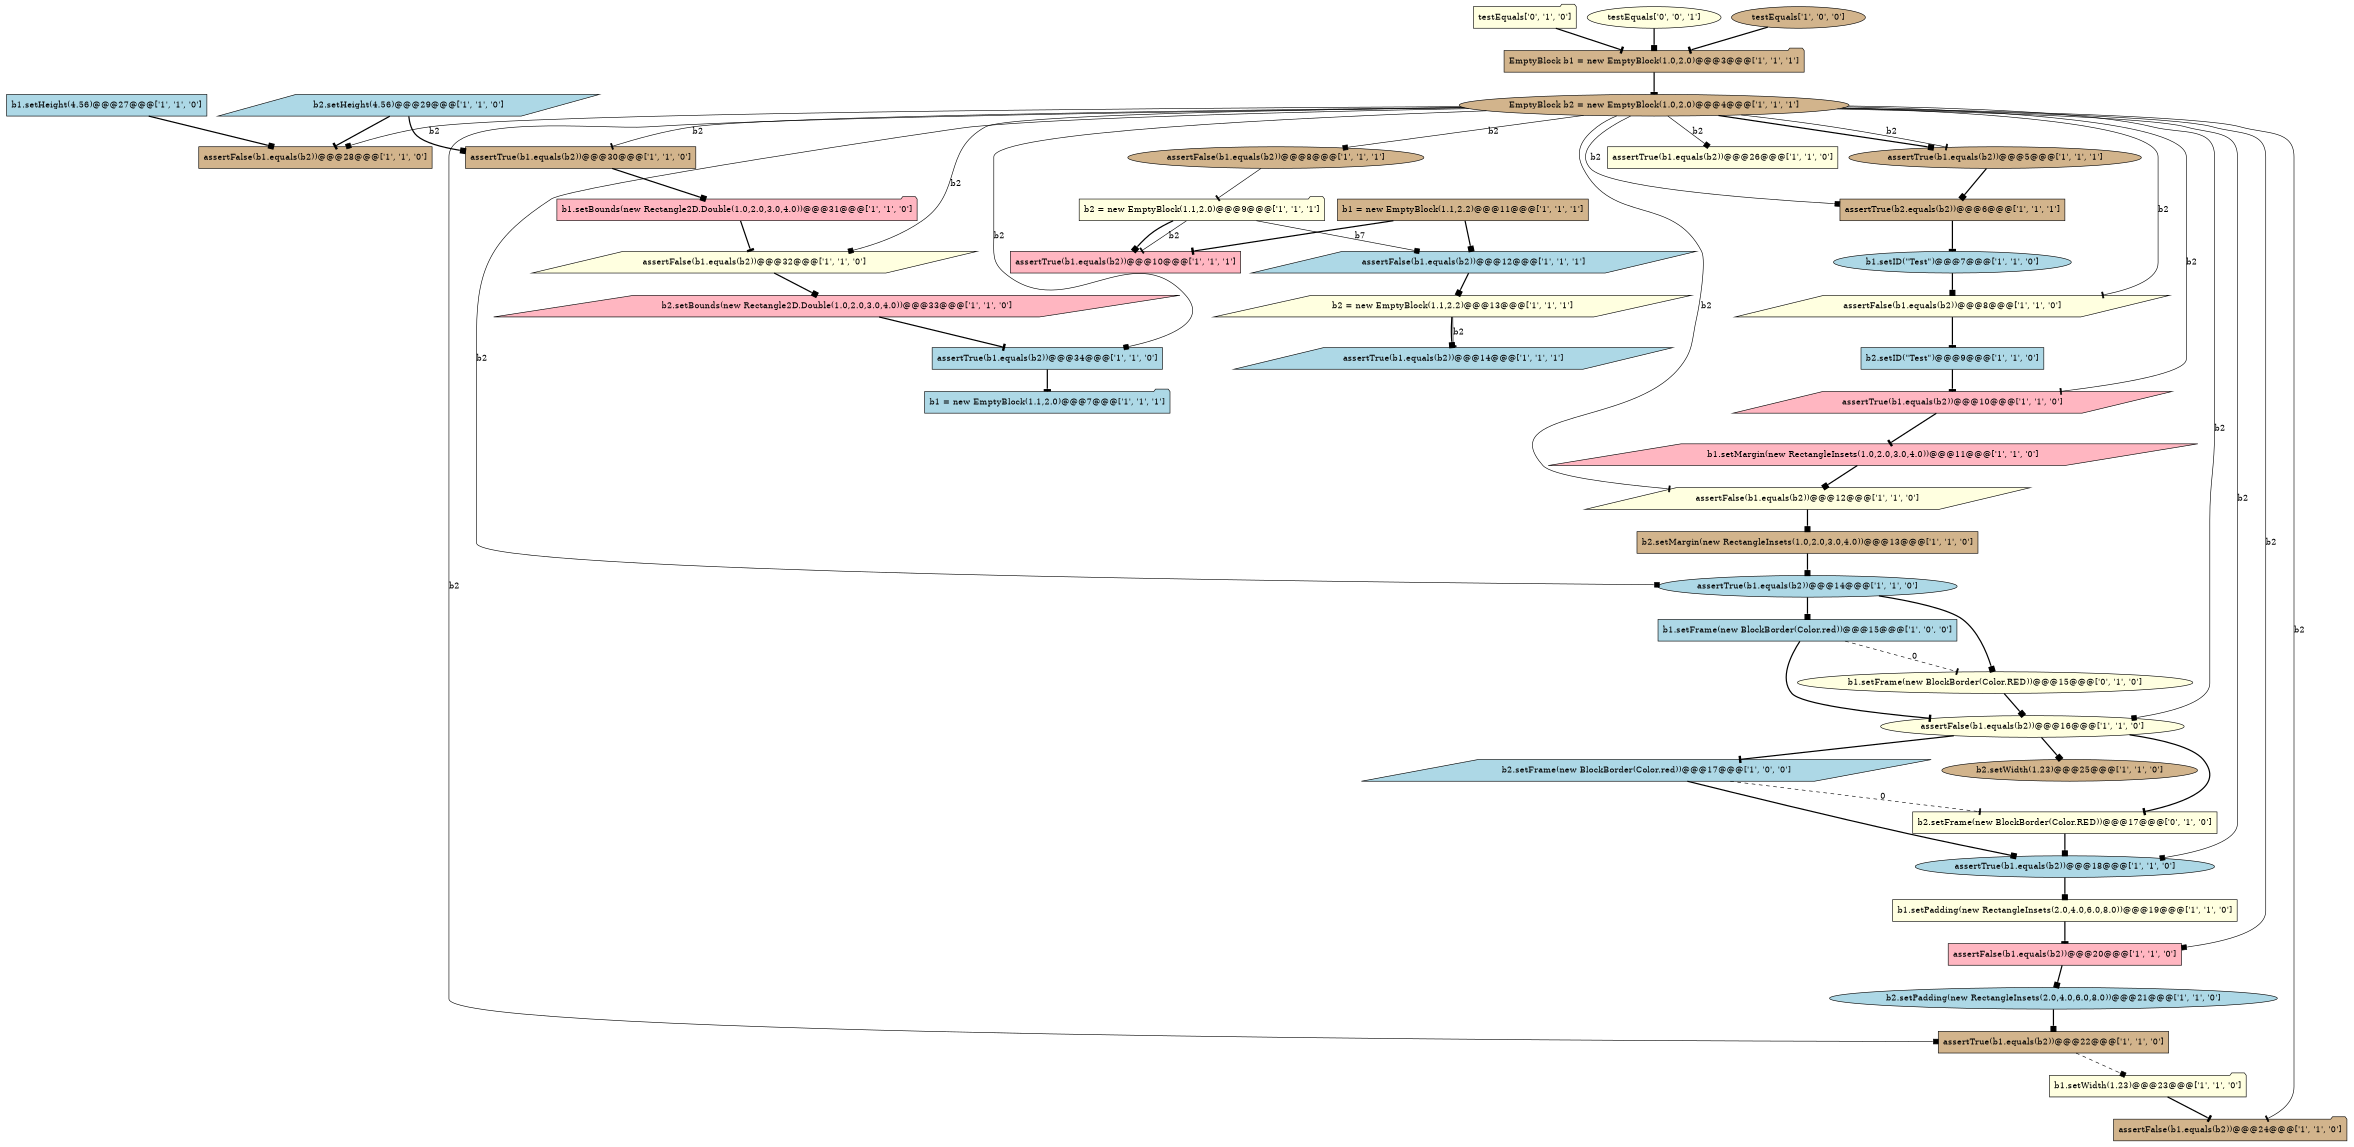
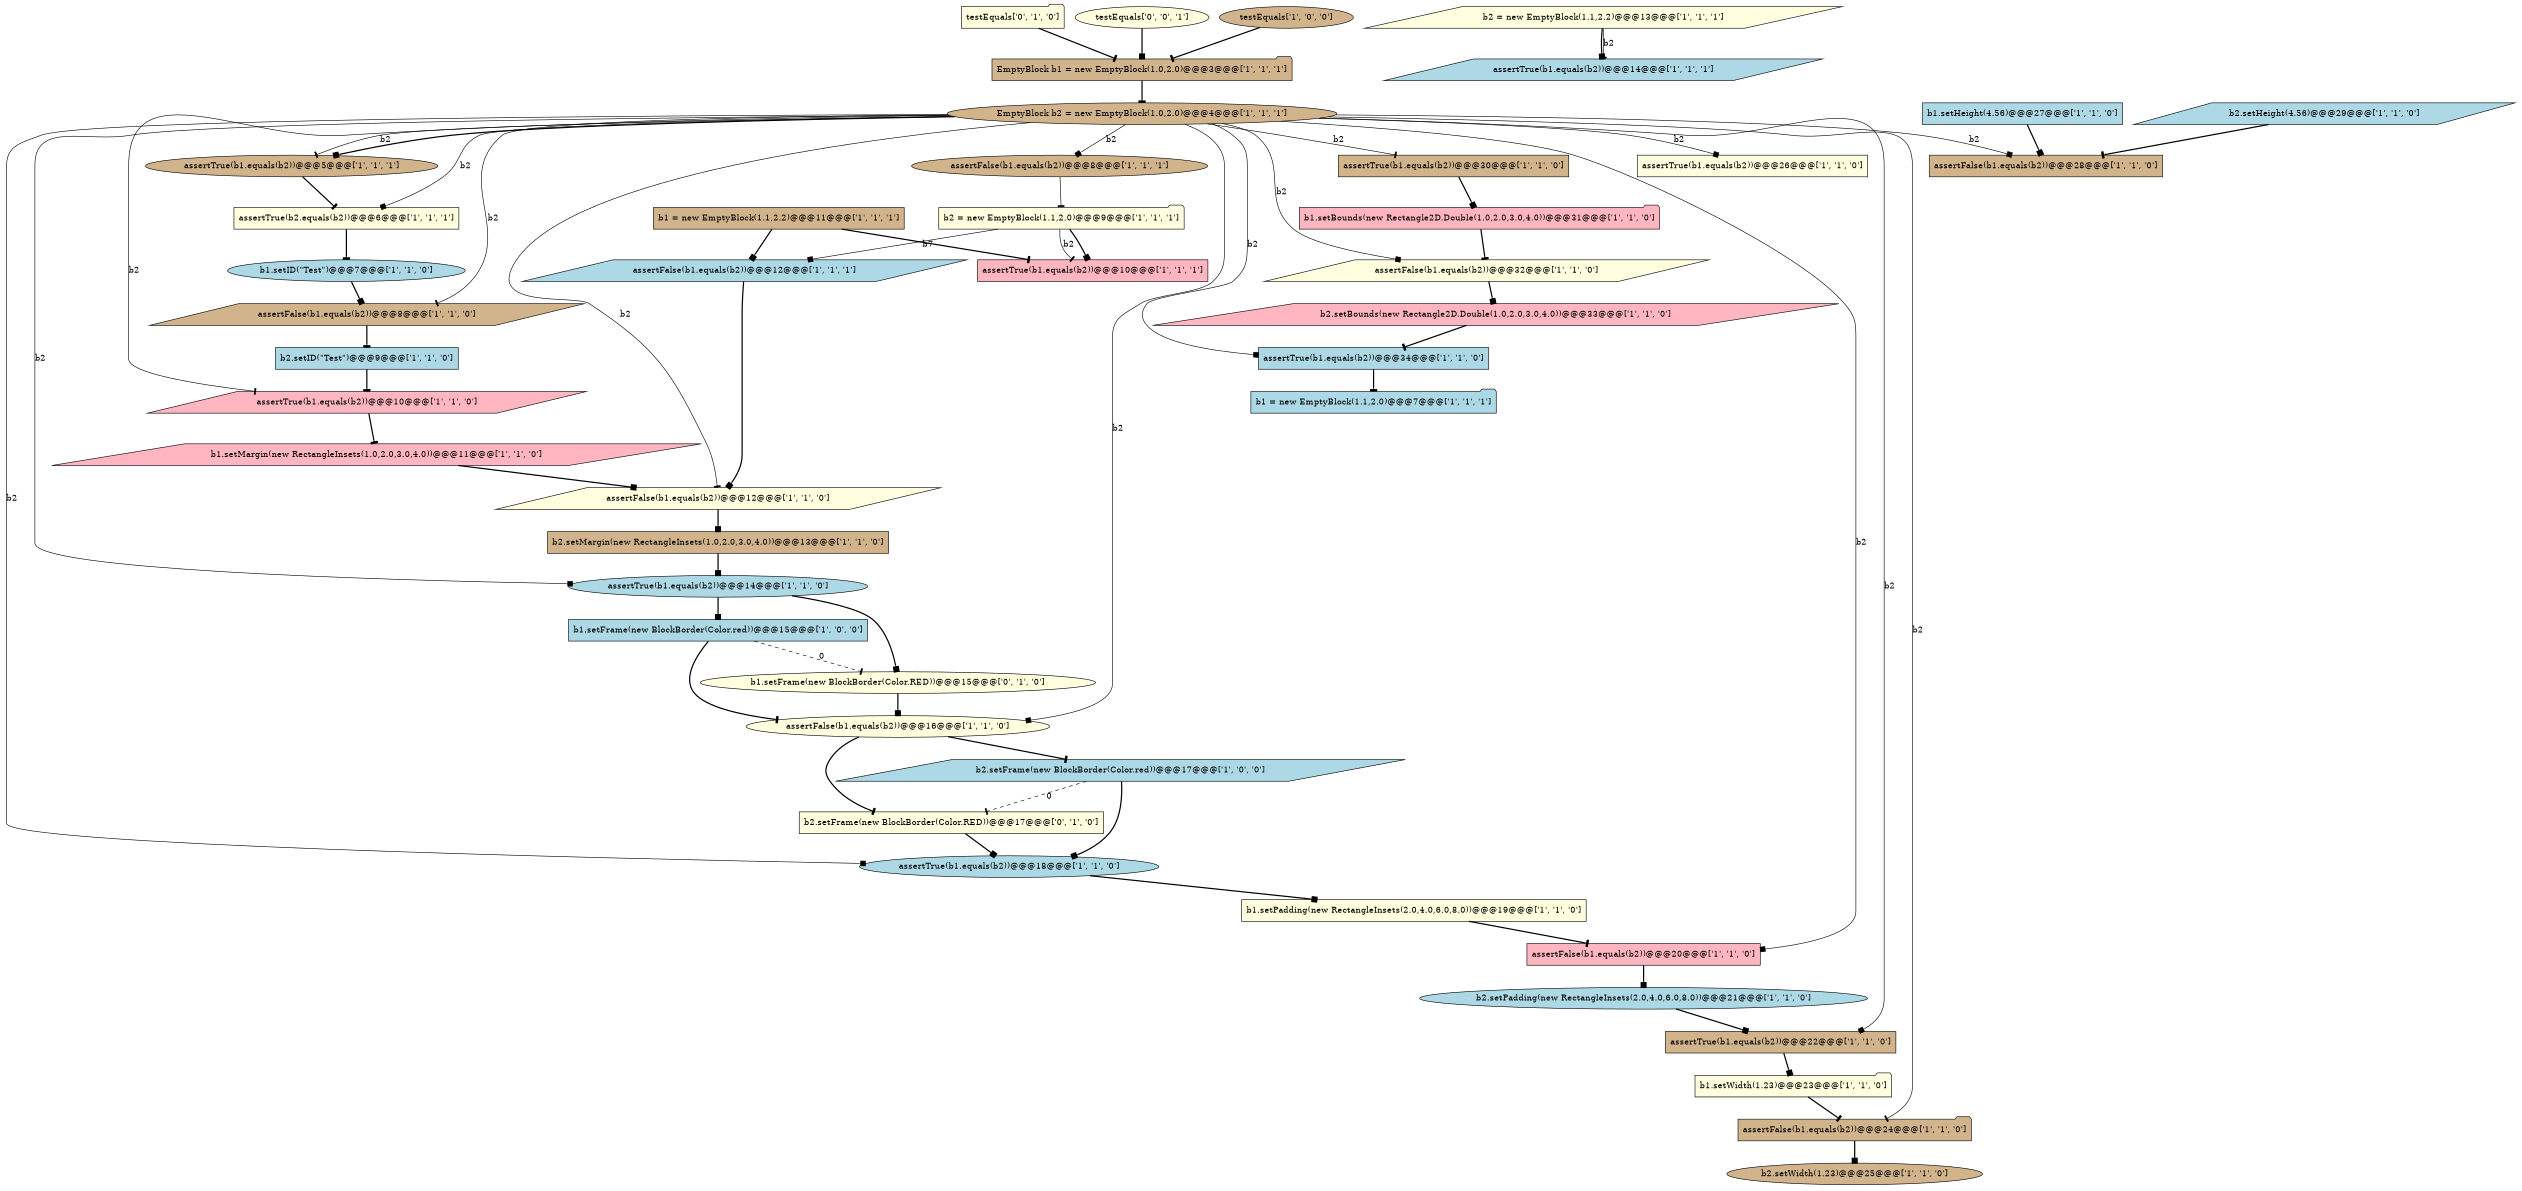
edge "b2.setHeight(4.56)@@@29@@@['1', '1', '0']" -> "assertTrue(b1.equals(b2))@@@30@@@['1', '1', '0']": removed
edge "assertTrue(b1.equals(b2))@@@5@@@['1', '1', '1']" -> "assertTrue(b2.equals(b2))@@@6@@@['1', '1', '1']": arrowhead box -> tee
node "assertTrue(b2.equals(b2))@@@6@@@['1', '1', '1']": fillcolor tan -> lightyellow
edge "assertFalse(b1.equals(b2))@@@12@@@['1', '1', '1']" -> "b2 = new EmptyBlock(1.1,2.2)@@@13@@@['1', '1', '1']": now "assertFalse(b1.equals(b2))@@@12@@@['1', '1', '1']" -> "assertFalse(b1.equals(b2))@@@12@@@['1', '1', '0']"
node "assertFalse(b1.equals(b2))@@@8@@@['1', '1', '0']": fillcolor lightyellow -> tan
edge "assertFalse(b1.equals(b2))@@@16@@@['1', '1', '0']" -> "b2.setWidth(1.23)@@@25@@@['1', '1', '0']": now "assertFalse(b1.equals(b2))@@@24@@@['1', '1', '0']" -> "b2.setWidth(1.23)@@@25@@@['1', '1', '0']"
edge "assertTrue(b1.equals(b2))@@@22@@@['1', '1', '0']" -> "b1.setWidth(1.23)@@@23@@@['1', '1', '0']": style dashed -> bold
